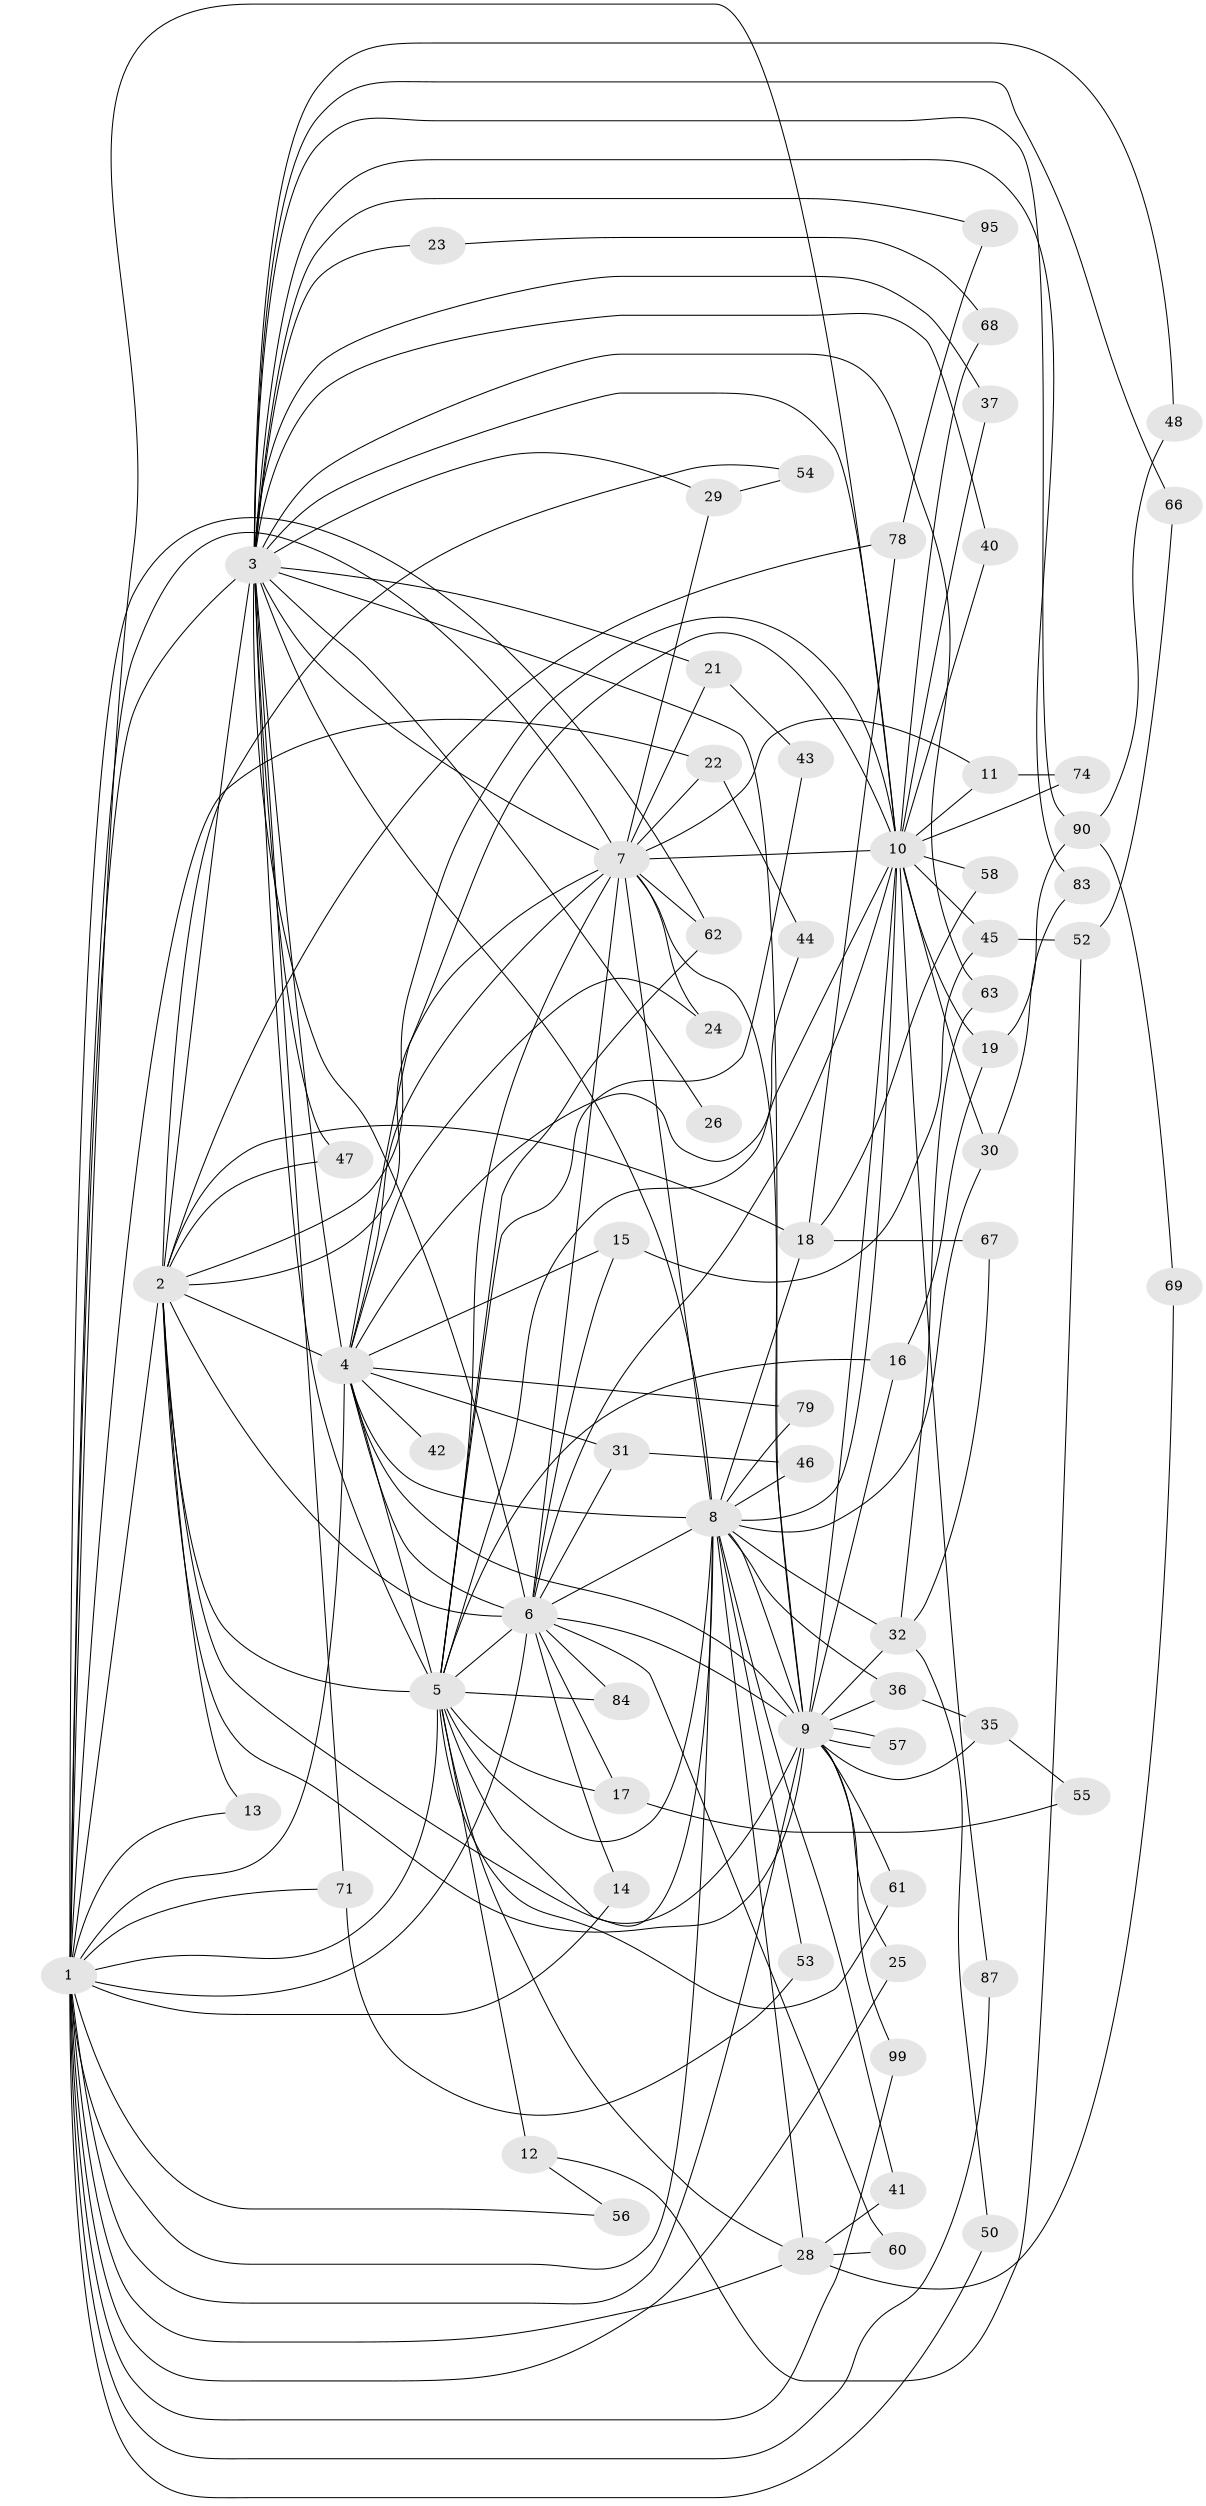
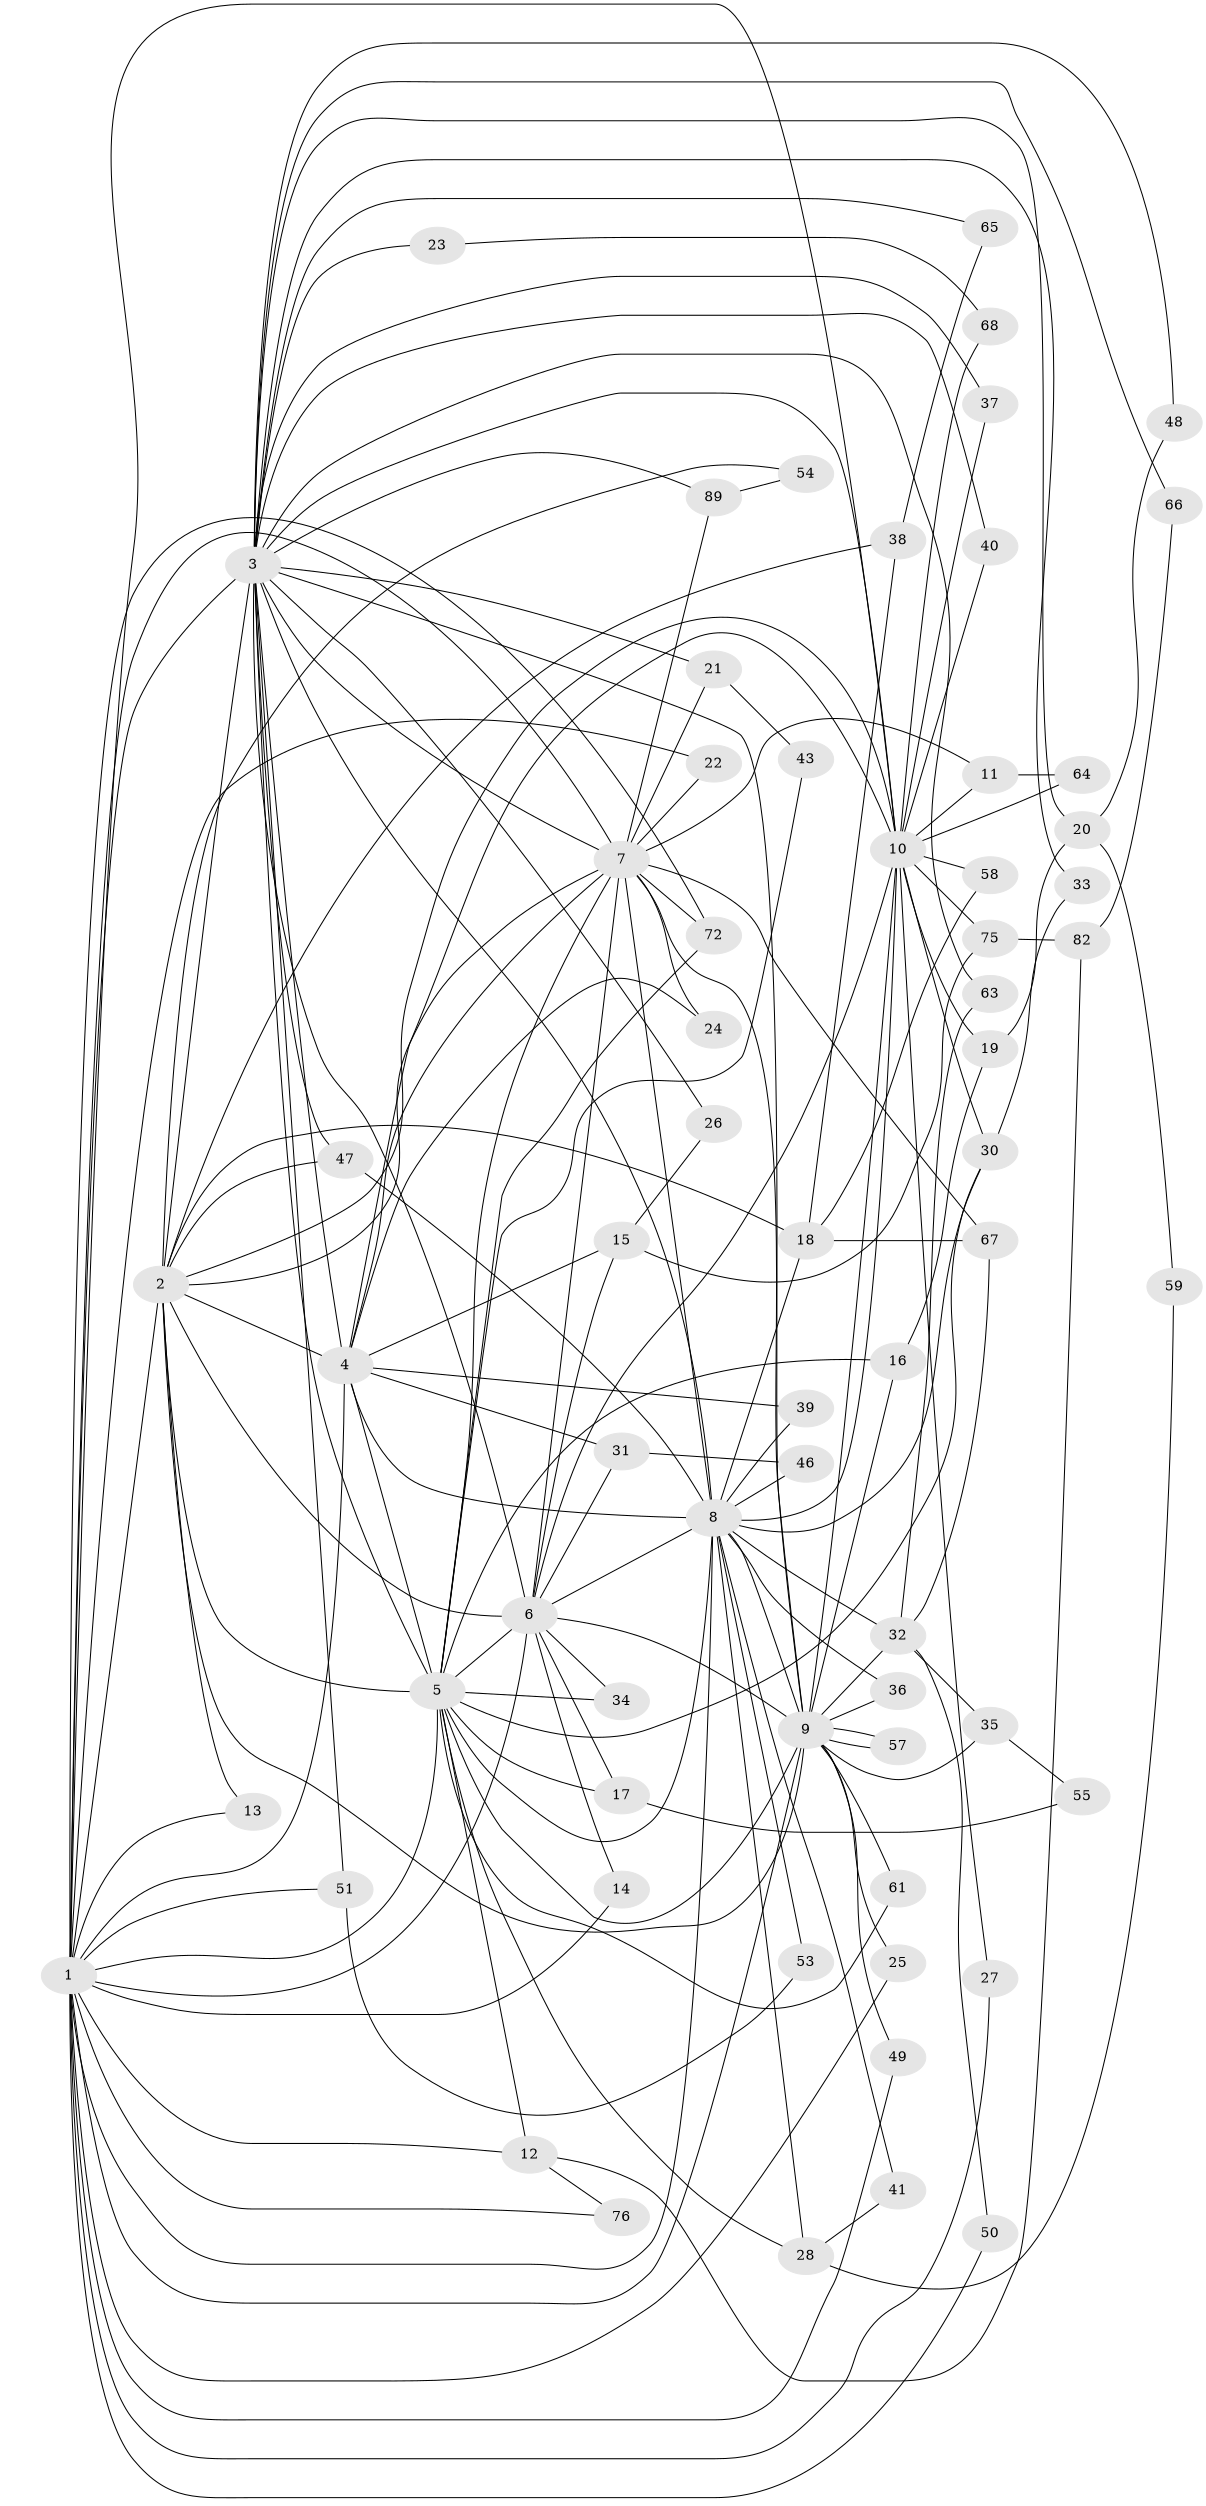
node "95": label "95" -> "65"
node "29": label "29" -> "89"
node "78": label "78" -> "38"
node "74": label "74" -> "64"
node "90": label "90" -> "20"
edge "10" -- "7": now "67" -- "7"
node "83": label "83" -> "33"
node "62": label "62" -> "72"
node "45": label "45" -> "75"
node "44": removed
node "52": label "52" -> "82"
edge "26" -- "15": added
edge "10" -- "5": now "30" -- "5"
node "69": label "69" -> "59"
node "79": label "79" -> "39"
node "42": removed
edge "4" -- "6": removed
edge "4" -- "9": removed
node "84": label "84" -> "34"
edge "36" -- "35": now "32" -- "35"
edge "2" -- "8": now "47" -- "8"
node "71": label "71" -> "51"
node "87": label "87" -> "27"
node "99": label "99" -> "49"
node "56": label "56" -> "76"
node "60": removed
edge "1" -- "28": now "1" -- "12"
